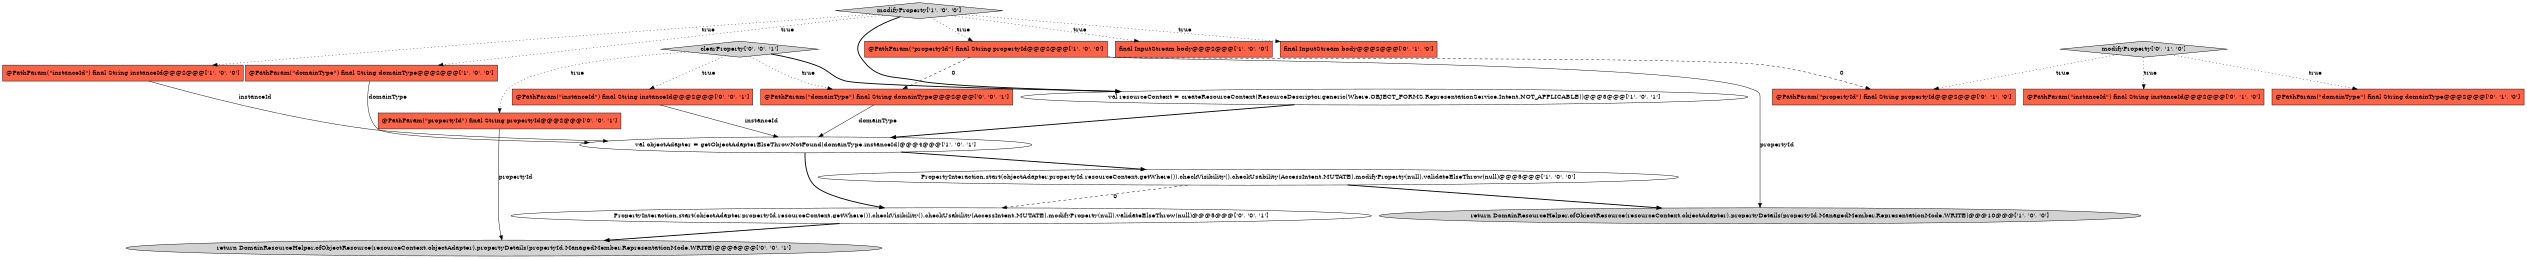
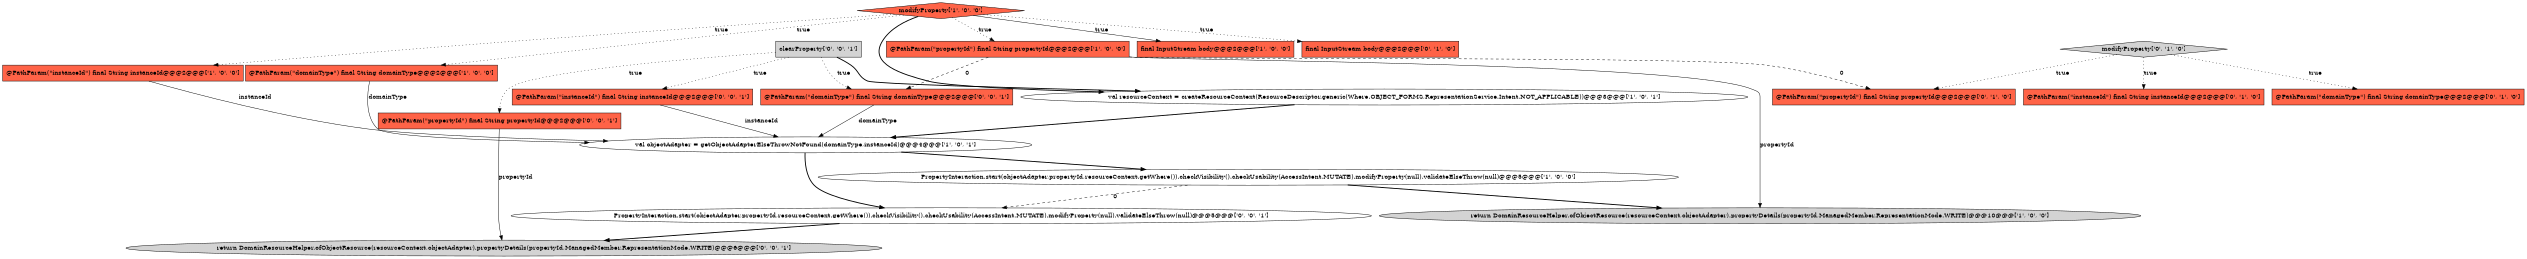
node "modifyProperty['1', '0', '0']": fillcolor lightgray -> tomato
edge "modifyProperty['1', '0', '0']" -> "final InputStream body@@@2@@@['1', '0', '0']": style dotted -> solid
node "clearProperty['0', '0', '1']": shape diamond -> box
